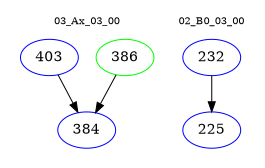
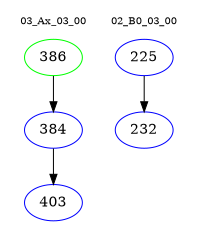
edge "403" -> "384": reversed
edge "232" -> "225": reversed
